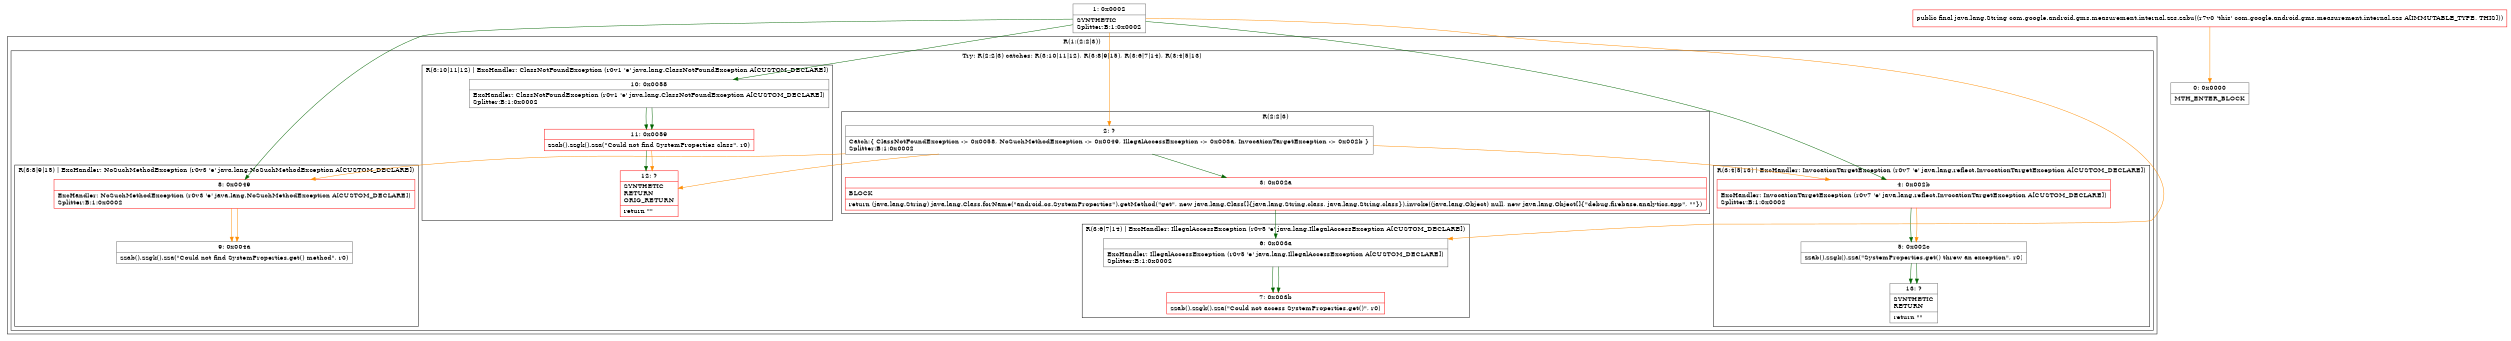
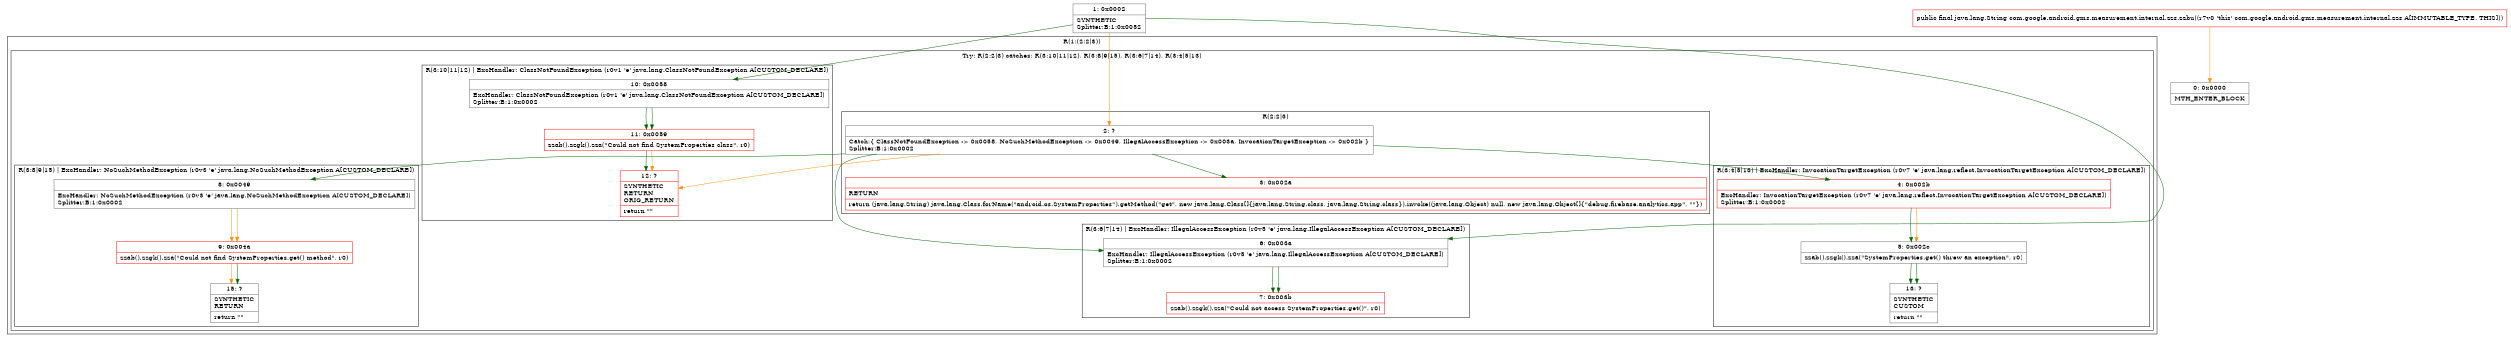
edge "1: 0x0002" -> "8: 0x0049": removed
node "1: 0x0002": text "Splitter:B:1:0x0002" -> "Splitter:B:1:0x0052"
edge "1: 0x0002" -> "4: 0x002b": removed
edge "1: 0x0002" -> "6: 0x003a": color darkorange -> darkgreen
edge "2: ?" -> "8: 0x0049": color darkorange -> darkgreen
edge "2: ?" -> "4: 0x002b": color darkorange -> darkgreen
node "3: 0x002a": text "BLOCK" -> "RETURN"
node "8: 0x0049": color red -> gray40
edge "3: 0x002a" -> "6: 0x003a": now "2: ?" -> "6: 0x003a"
node "9: 0x004a": color gray40 -> red
node "15: ?": added
node "13: ?": text "RETURN" -> "CUSTOM"
